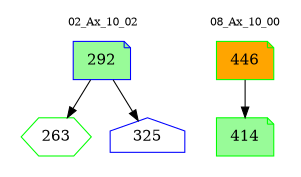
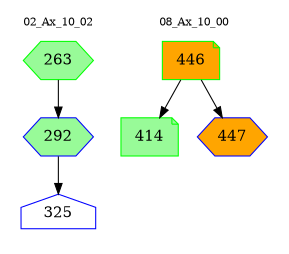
node "292": shape note -> hexagon
edge "292" -> "263": reversed
node "263": fillcolor white -> palegreen
node "447": added
